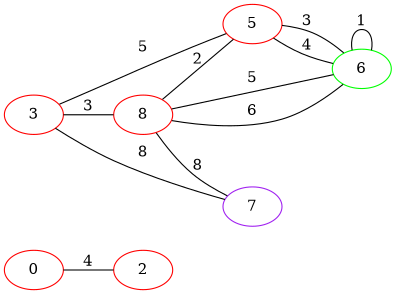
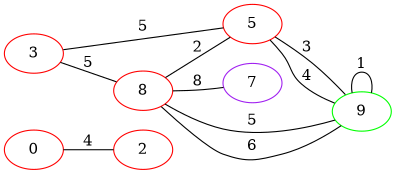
node "6": label "6" -> "9"
edge "3" -- "8": label "3" -> "5"
edge "3" -- "7": removed, label "8"
